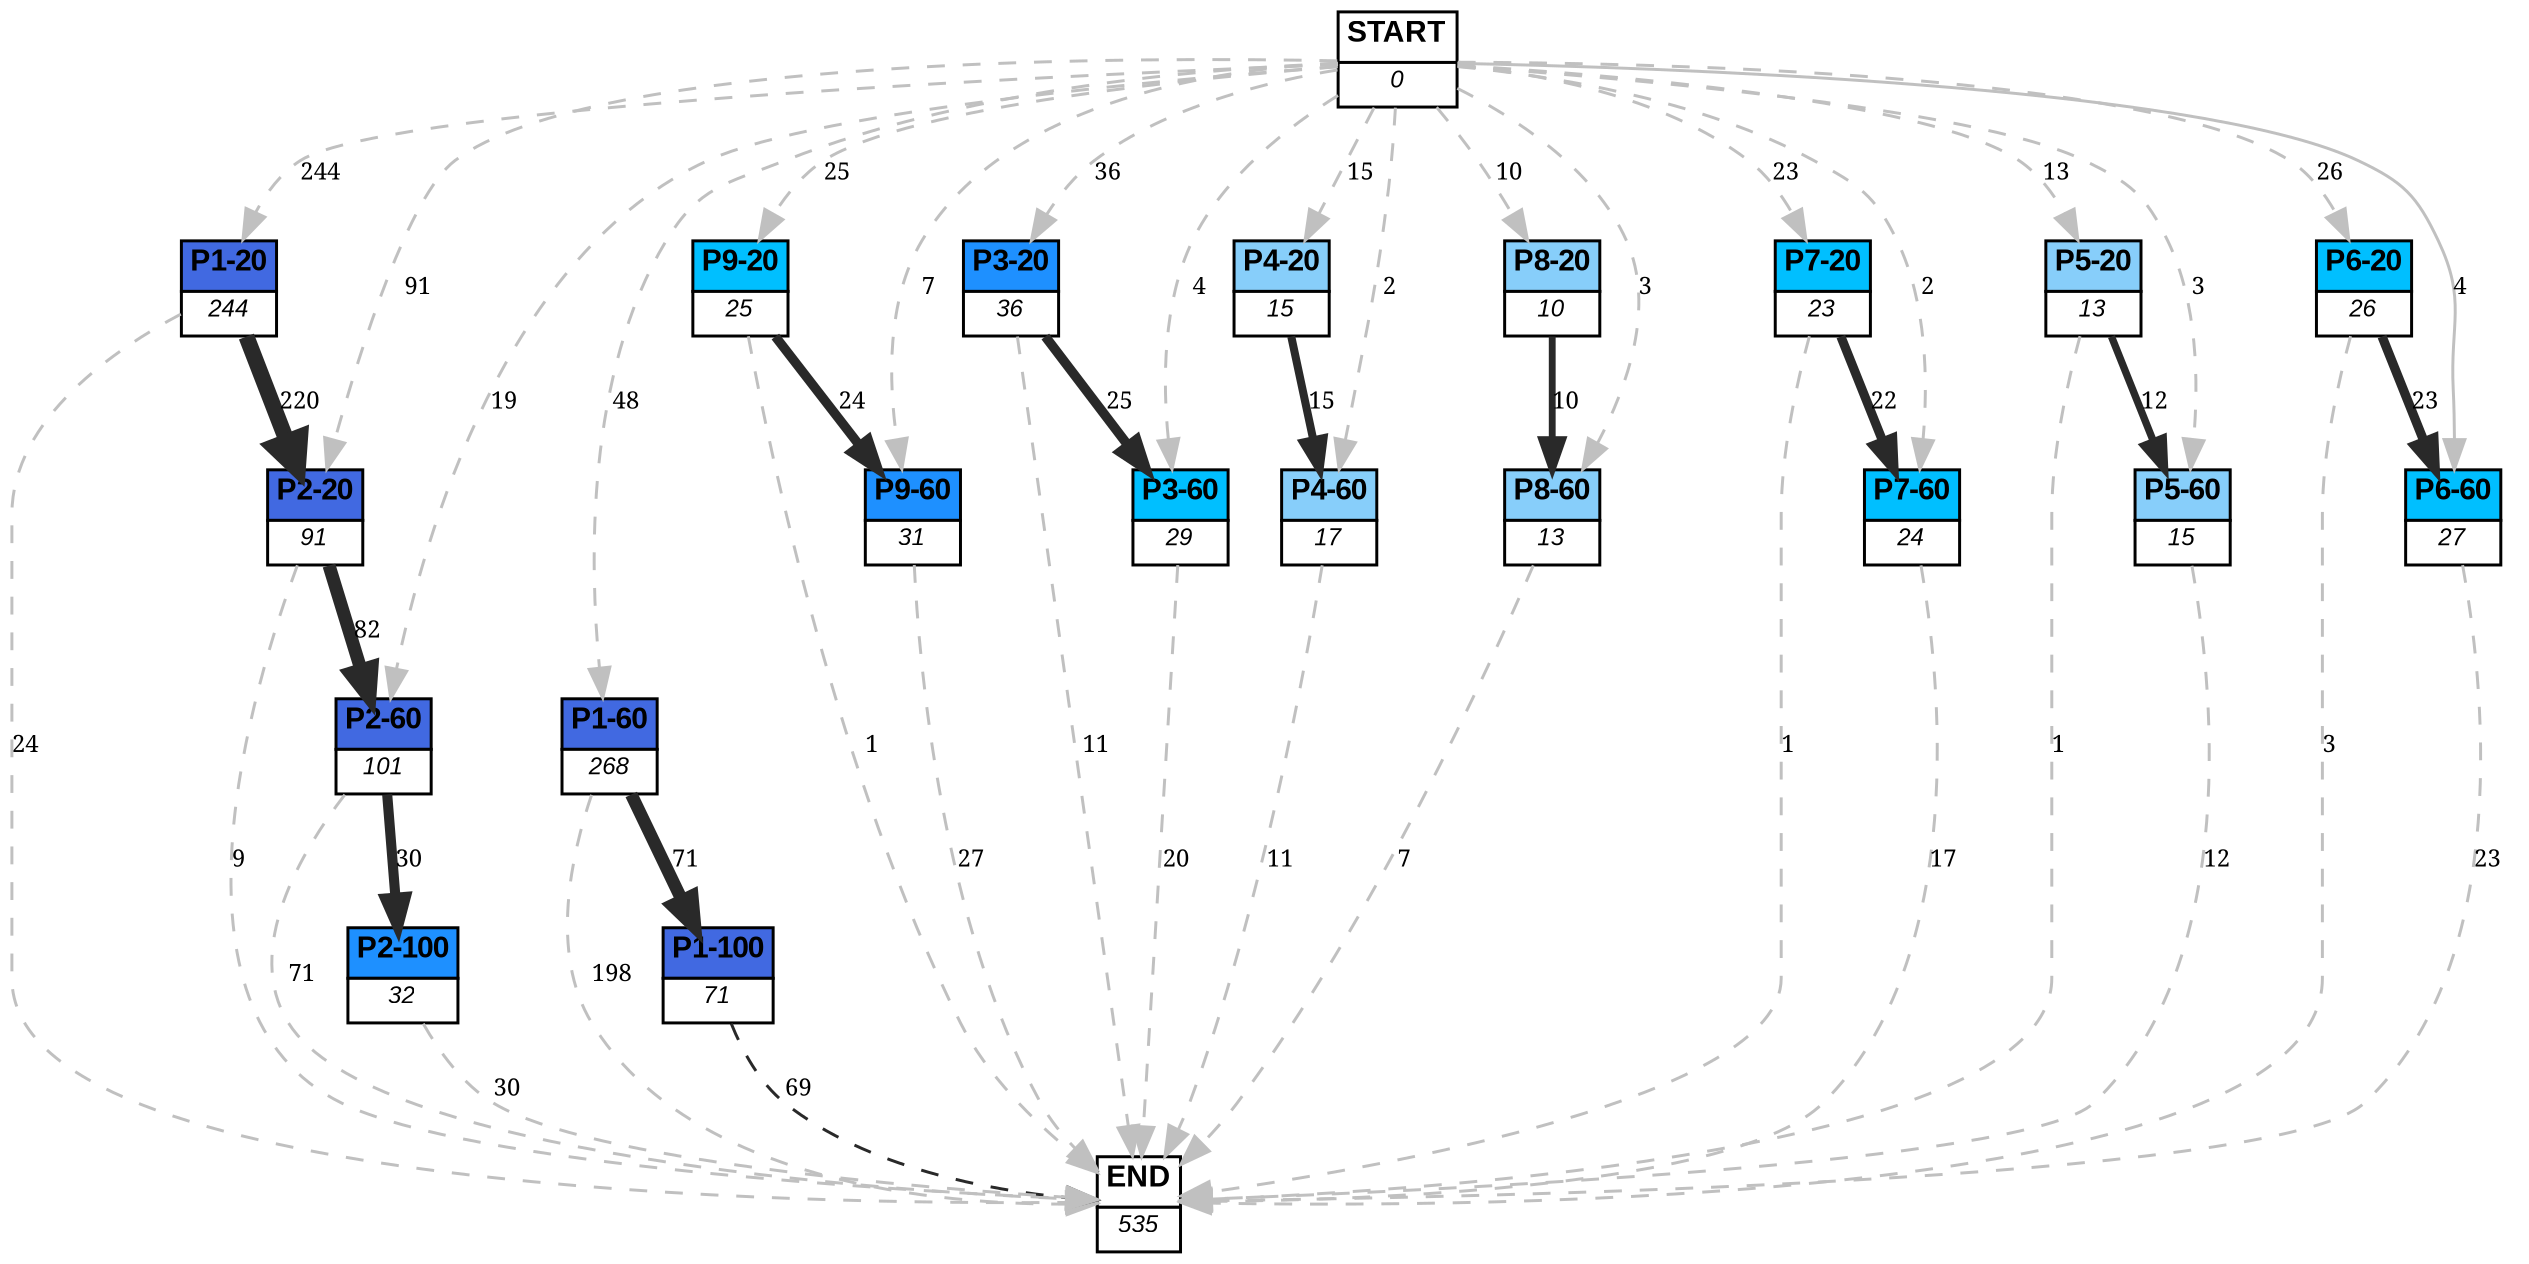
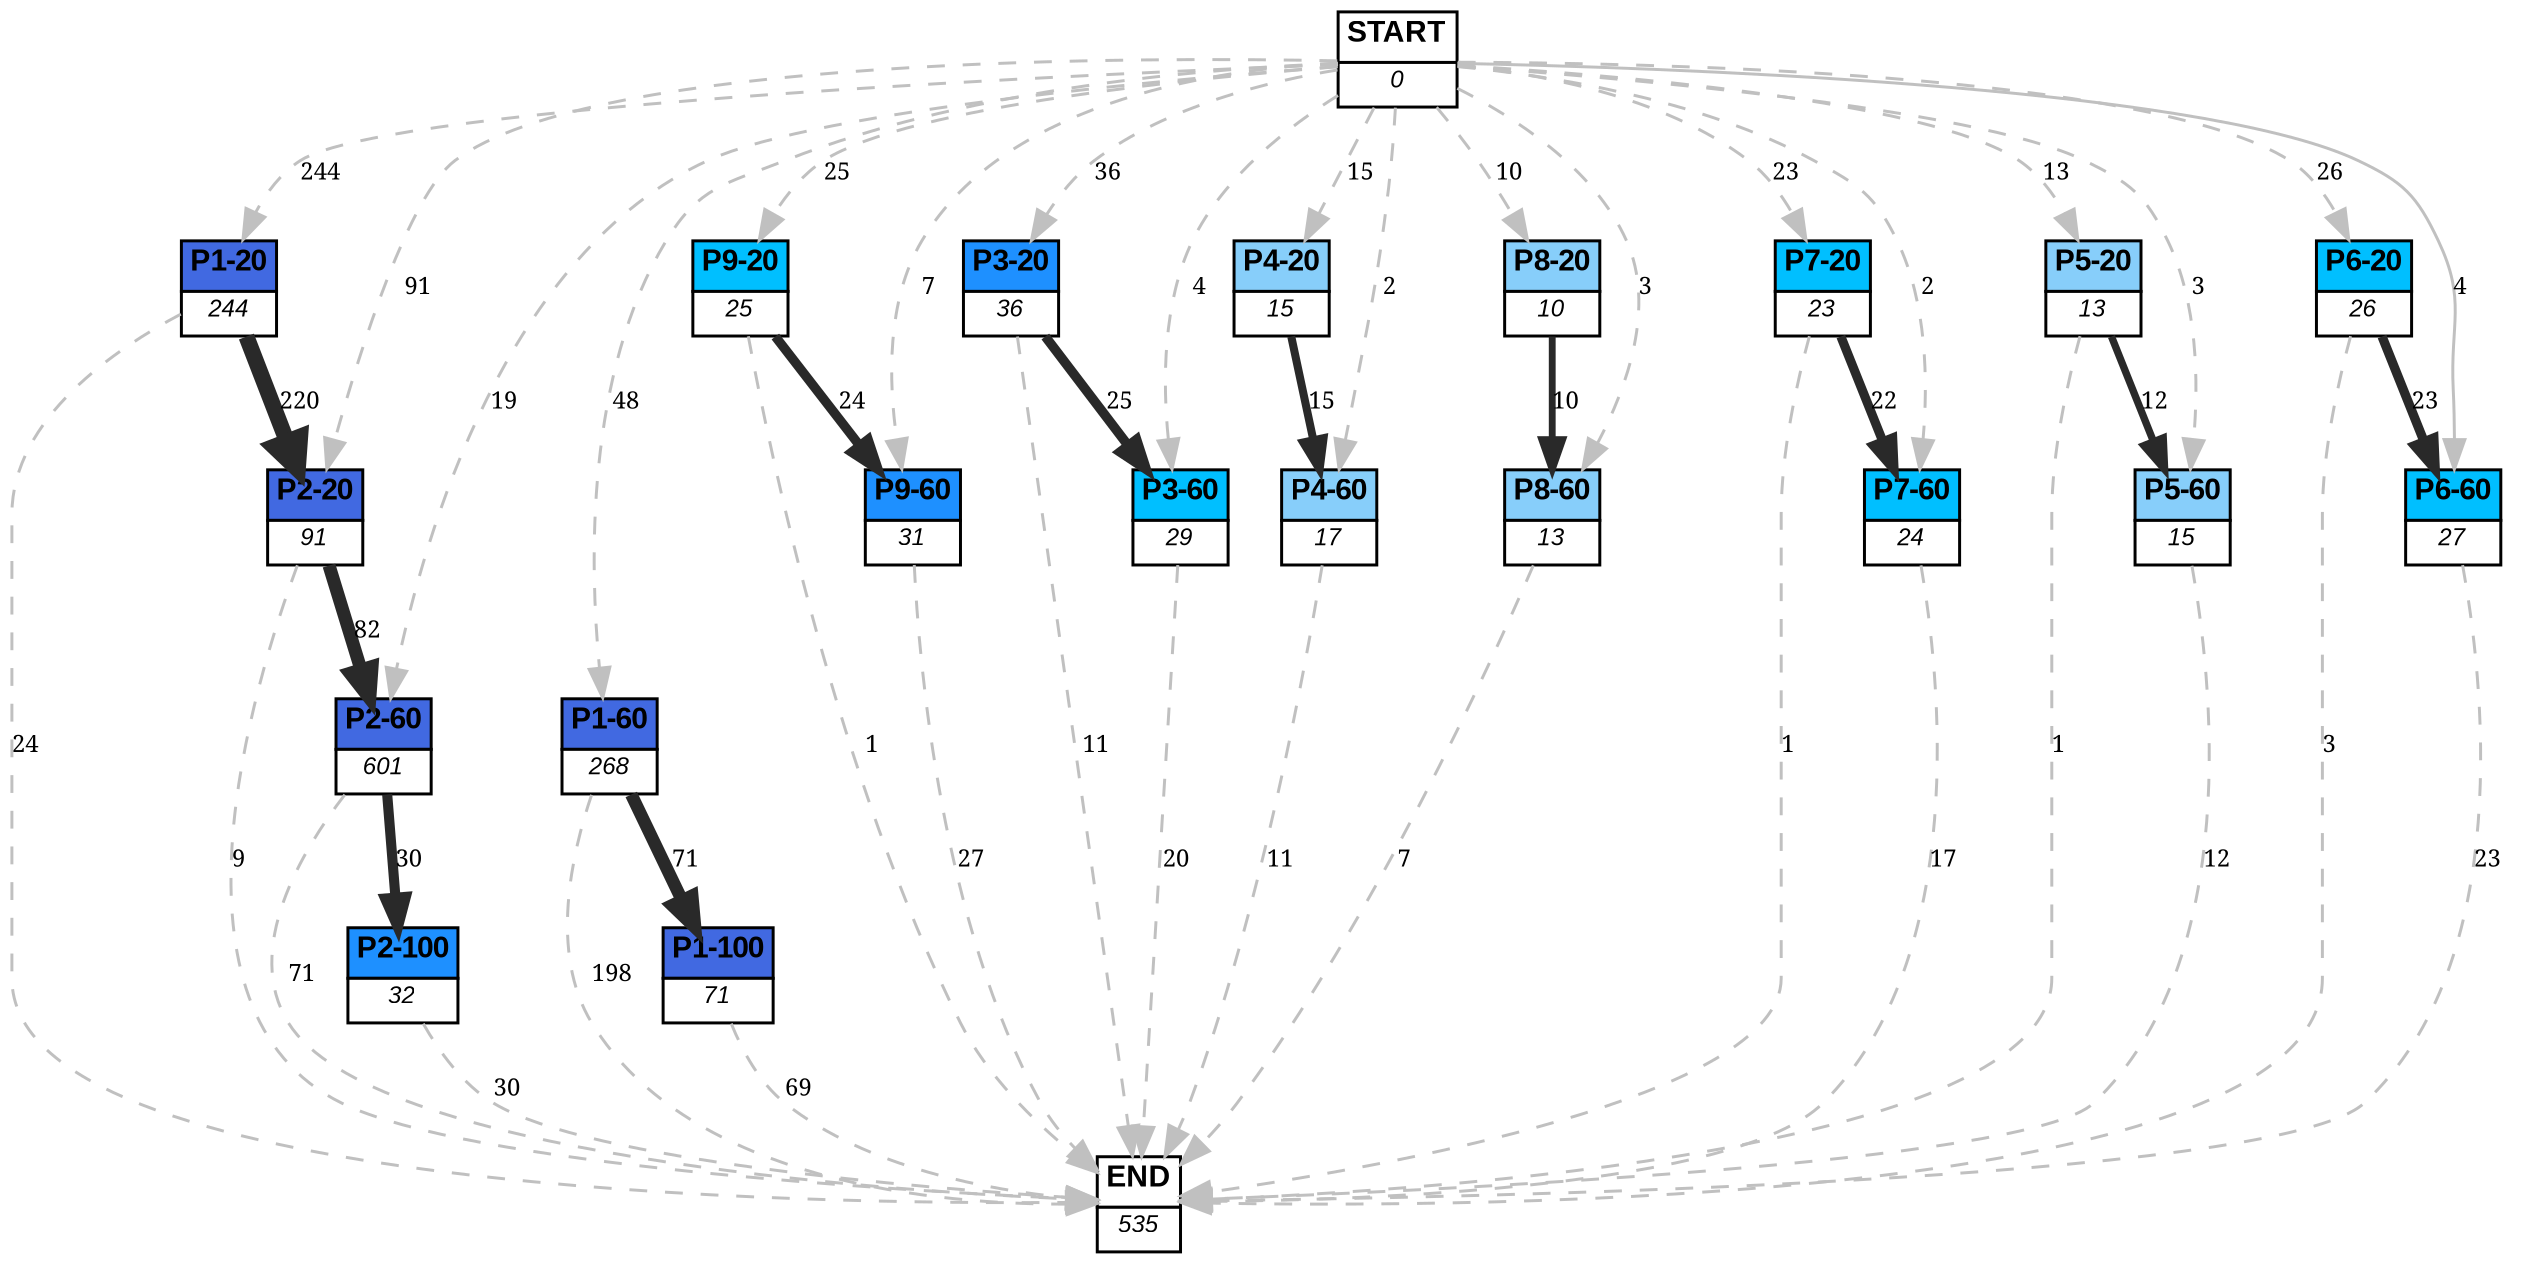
node "P2-60": text "101" -> "601"
edge "P1-100" -> "END": color grey16 -> grey
